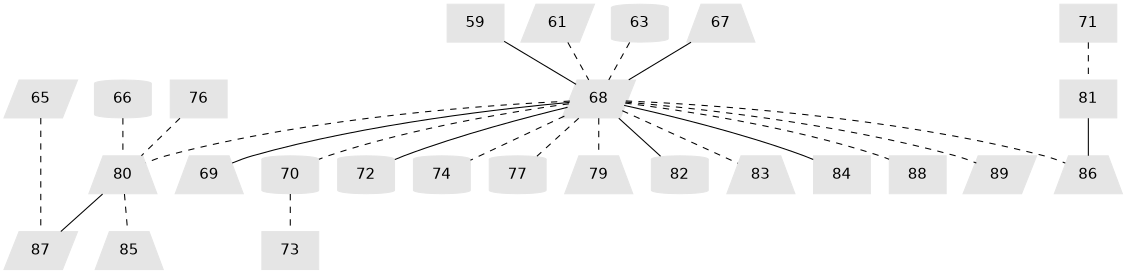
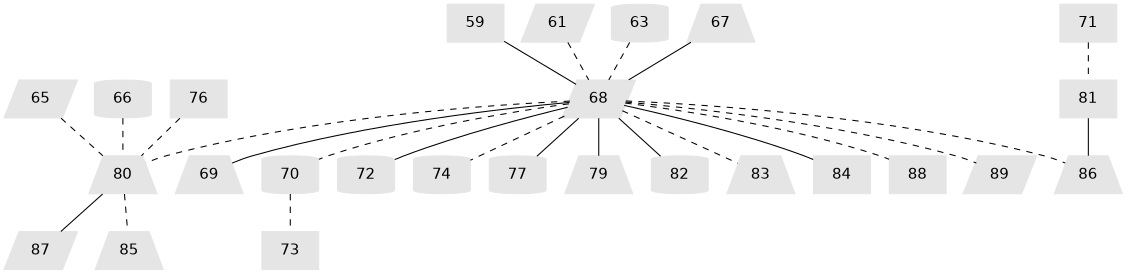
edge "68" -- "77": style dashed -> solid
edge "68" -- "79": style dashed -> solid
edge "65" -- "87": now "65" -- "80"
